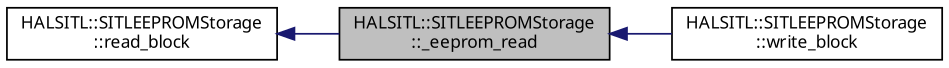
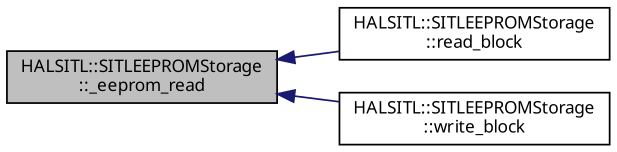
edge "HALSITL::SITLEEPROMStorage ::_eeprom_read" -> "HALSITL::SITLEEPROMStorage ::read_block": reversed
